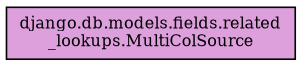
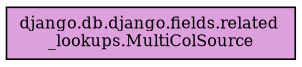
node "django.db.models.fields.related _lookups.MultiColSource": label "django.db.models.fields.related _lookups.MultiColSource" -> "django.db.django.fields.related _lookups.MultiColSource"
